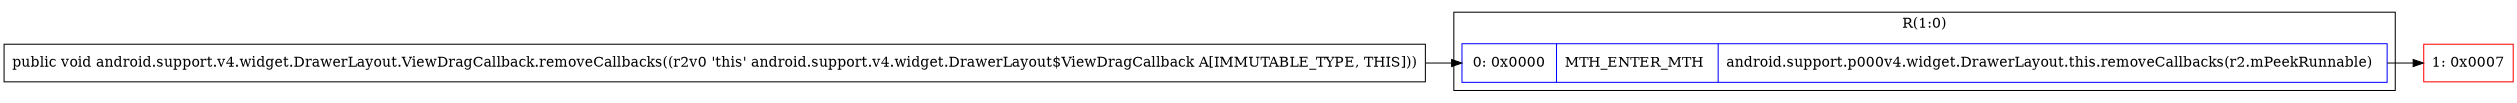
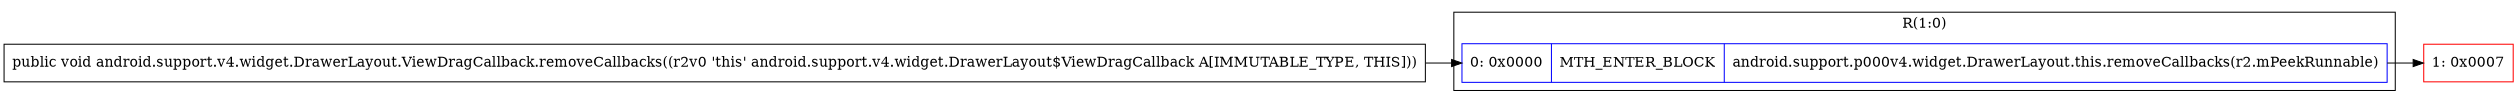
node "0: 0x0000": text "MTH_ENTER_MTH" -> "MTH_ENTER_BLOCK"
